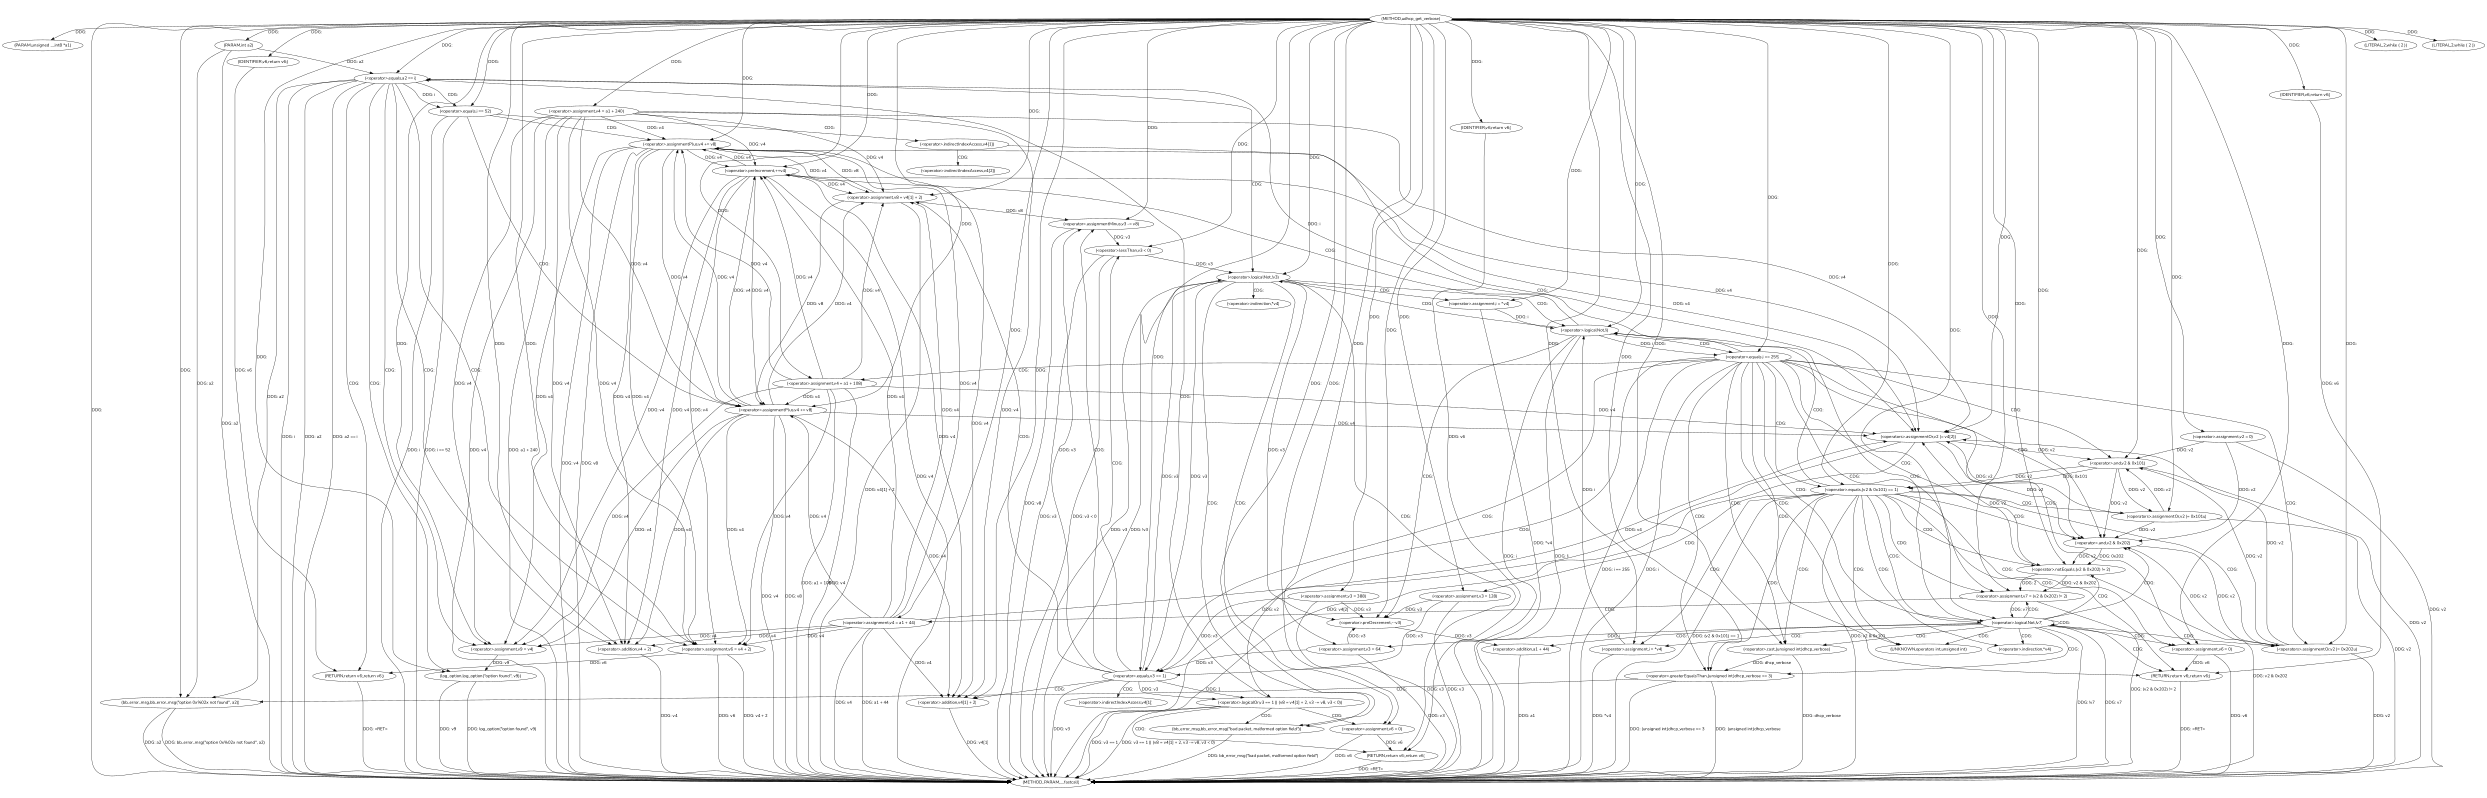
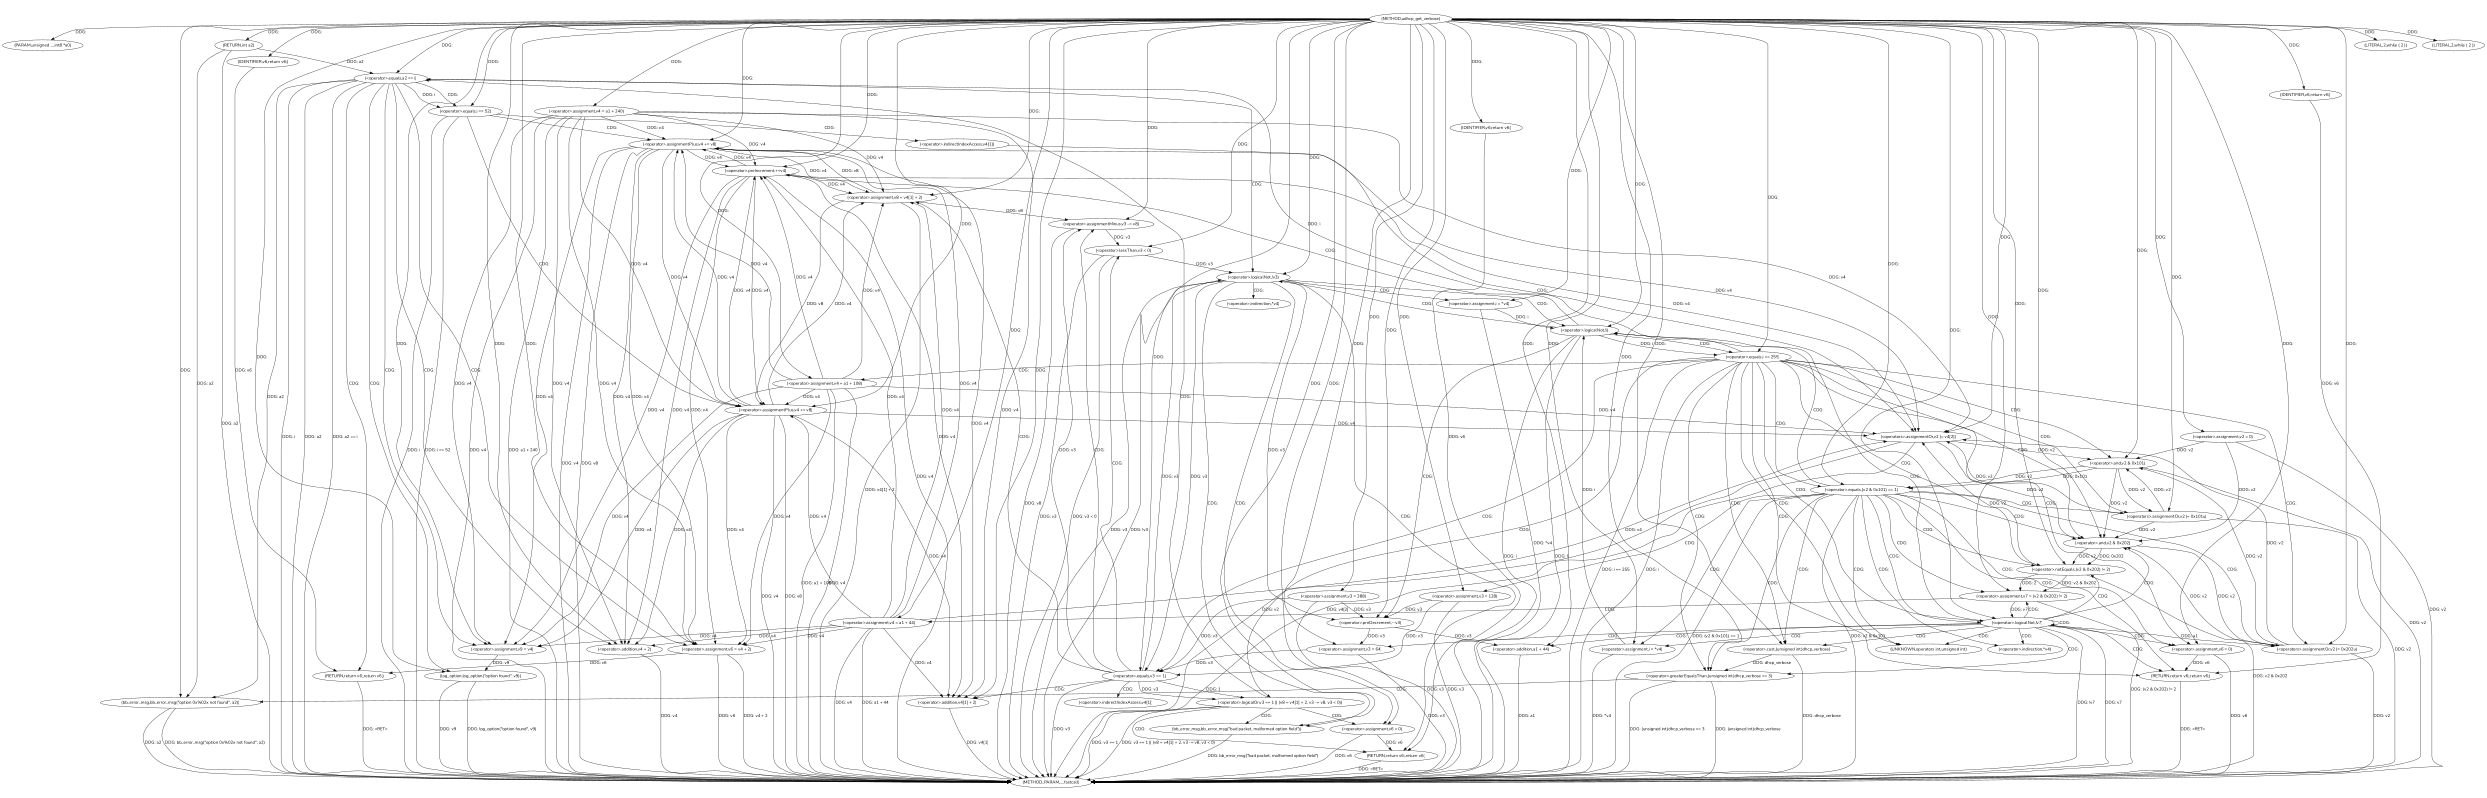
node "(PARAM,unsigned __int8 *a1)": label "(PARAM,unsigned __int8 *a1)" -> "(PARAM,unsigned __int8 *a0)"
node "(PARAM,int a2)": label "(PARAM,int a2)" -> "(RETURN,int a2)"
node "(<operator>.indirectIndexAccess,v4[2])": removed
edge "(METHOD,udhcp_get_verbose)" -> "(METHOD_PARAM,__fastcall)": now "(METHOD,udhcp_get_verbose)" -> "(<operator>.addition,a1 + 44)"
edge "(<operator>.equals,i == 255)" -> "(<operator>.assignment,v7 = (v2 & 0x202) != 2)": now "(<operator>.equals,i == 255)" -> "(<operators>.assignmentOr,v2 |= 0x101u)"
edge "(<operator>.assignment,v3 = 64)" -> "(<operator>.preDecrement,--v3)": reversed
edge "(<operator>.logicalNot,!v7)" -> "(<operator>.assignment,v3 = 64)": label "DDG: i" -> "CDG: "
edge "(<operator>.logicalNot,!v7)" -> "(<operators>.assignmentOr,v2 |= 0x202u)": label "CDG: " -> "DDG: a1"
